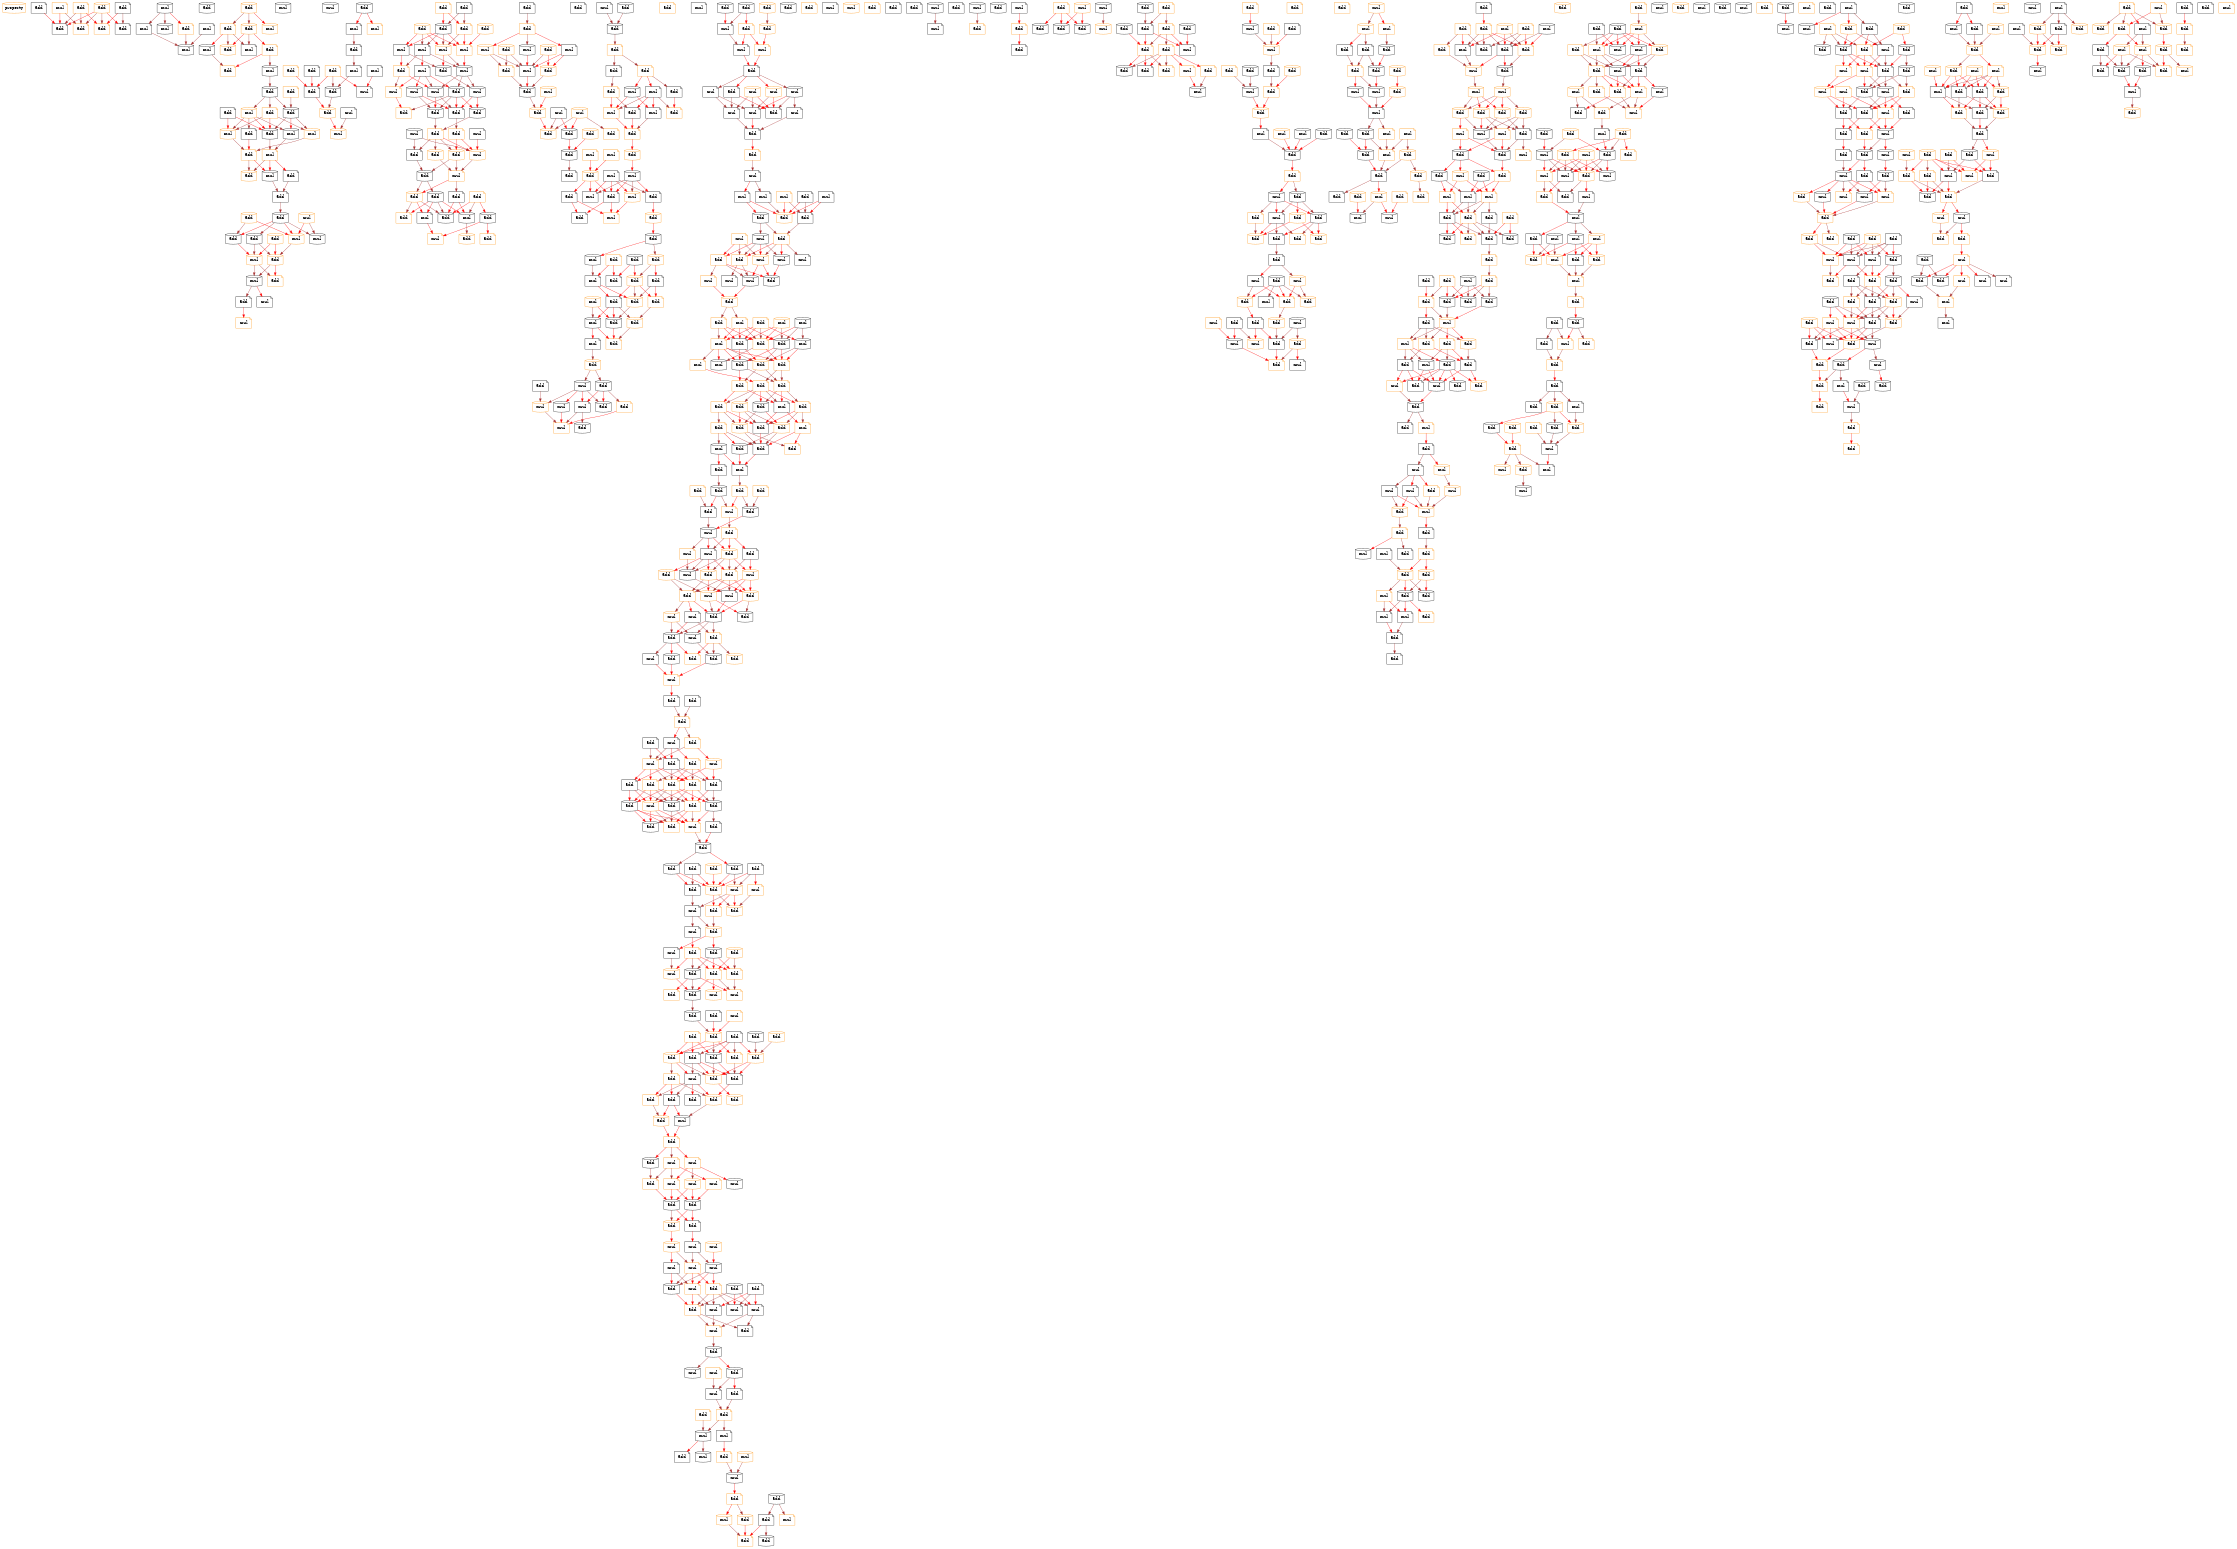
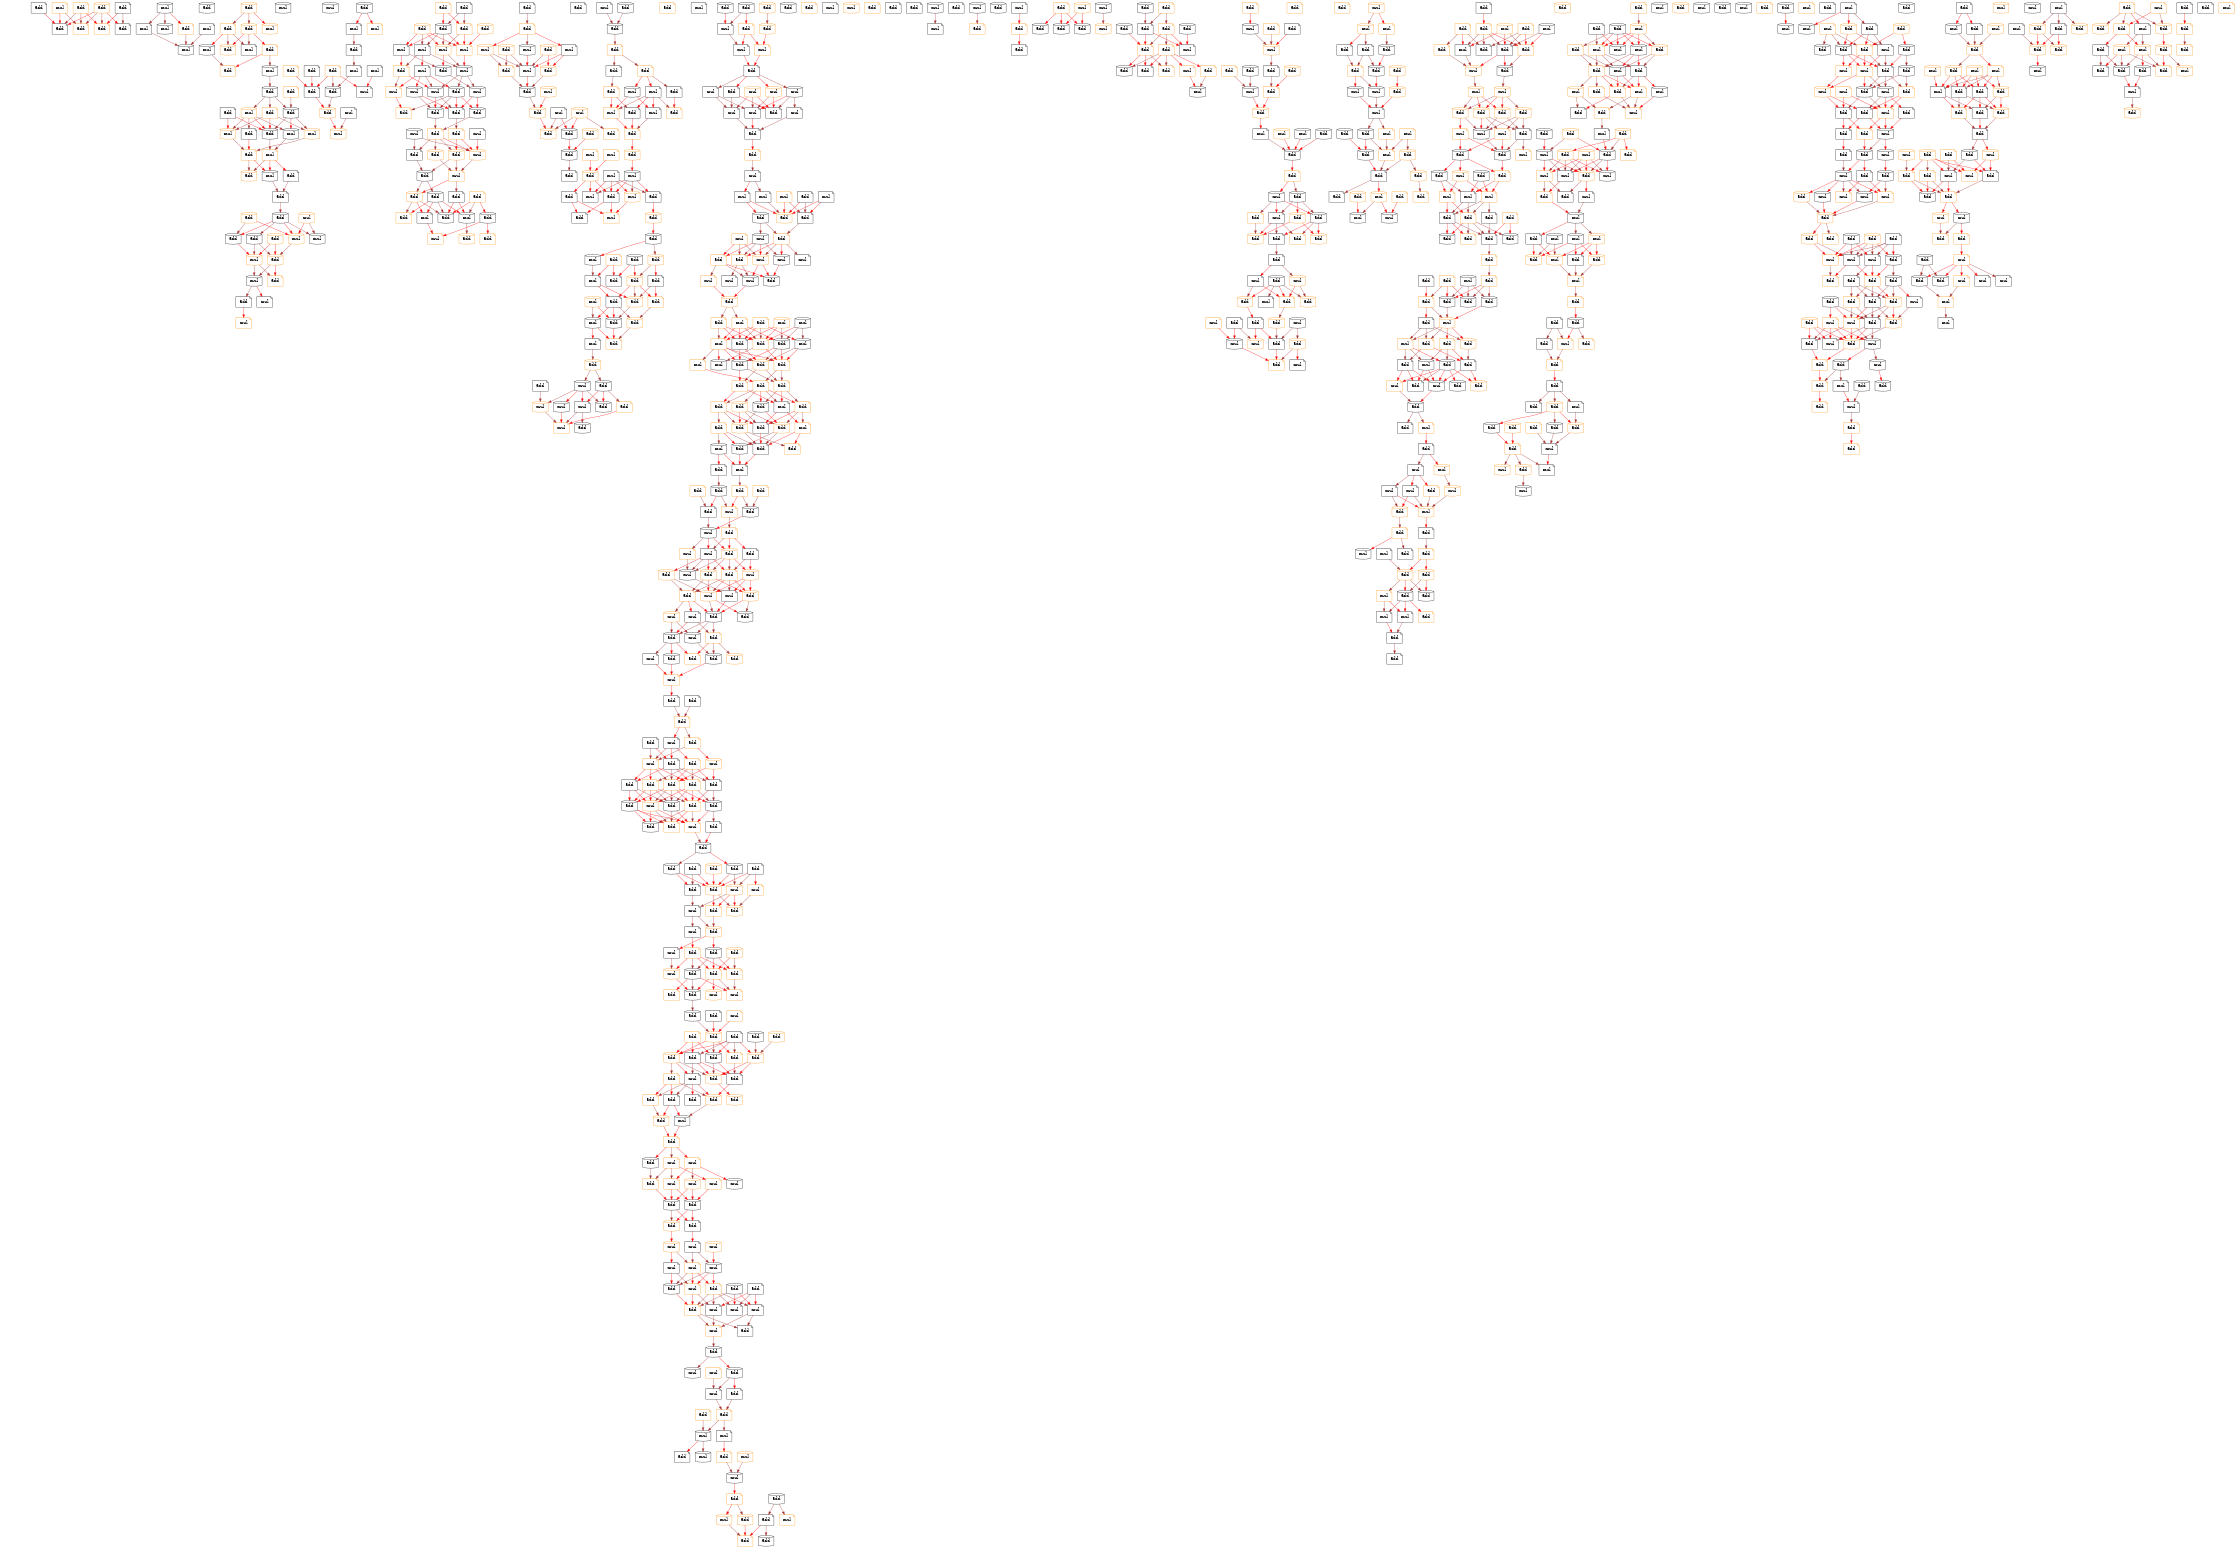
node "property": removed
